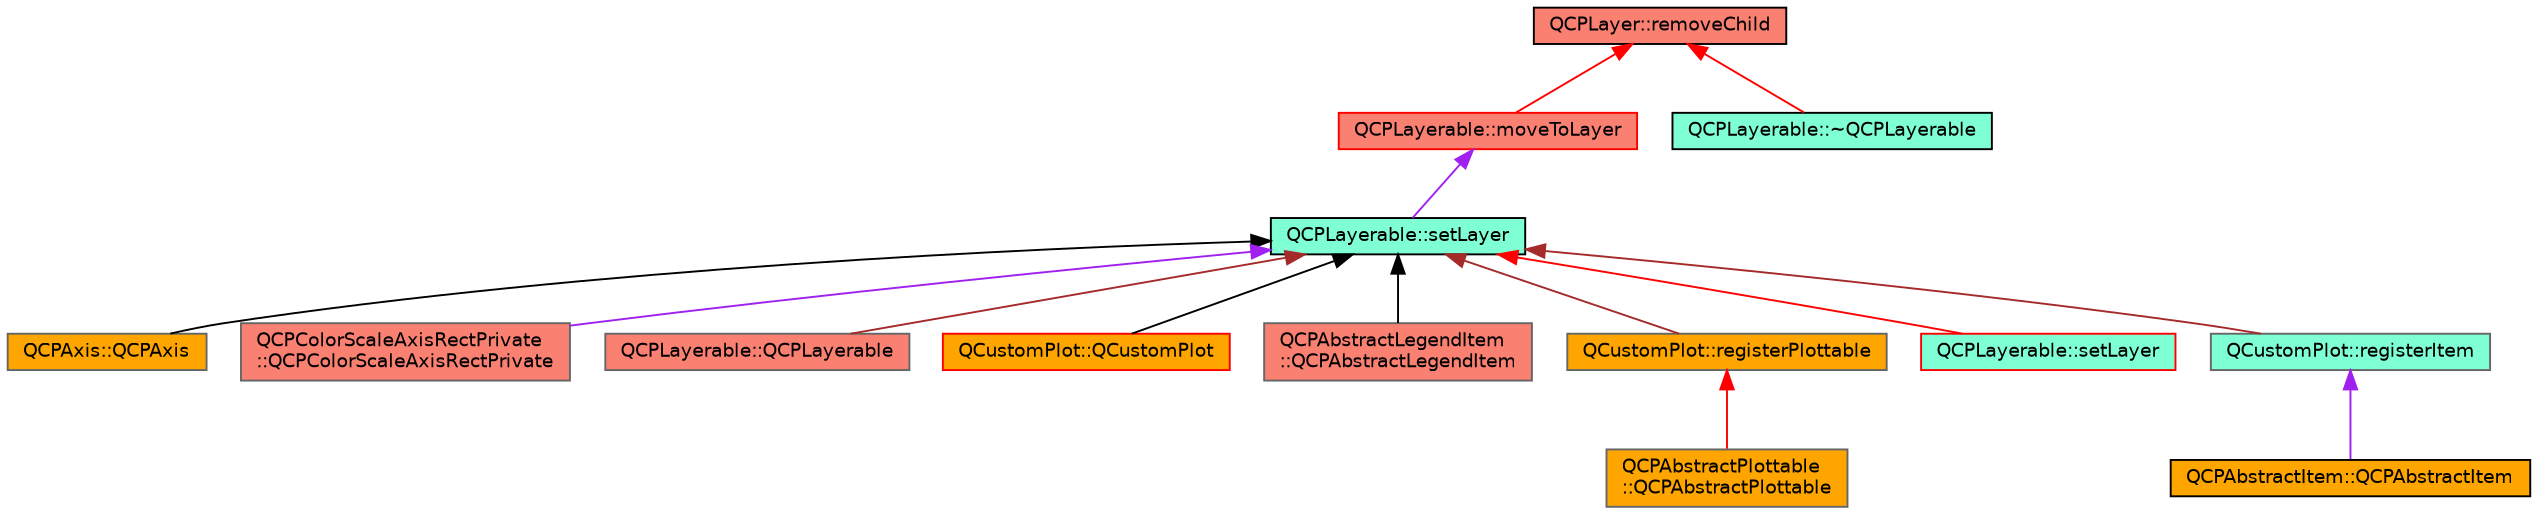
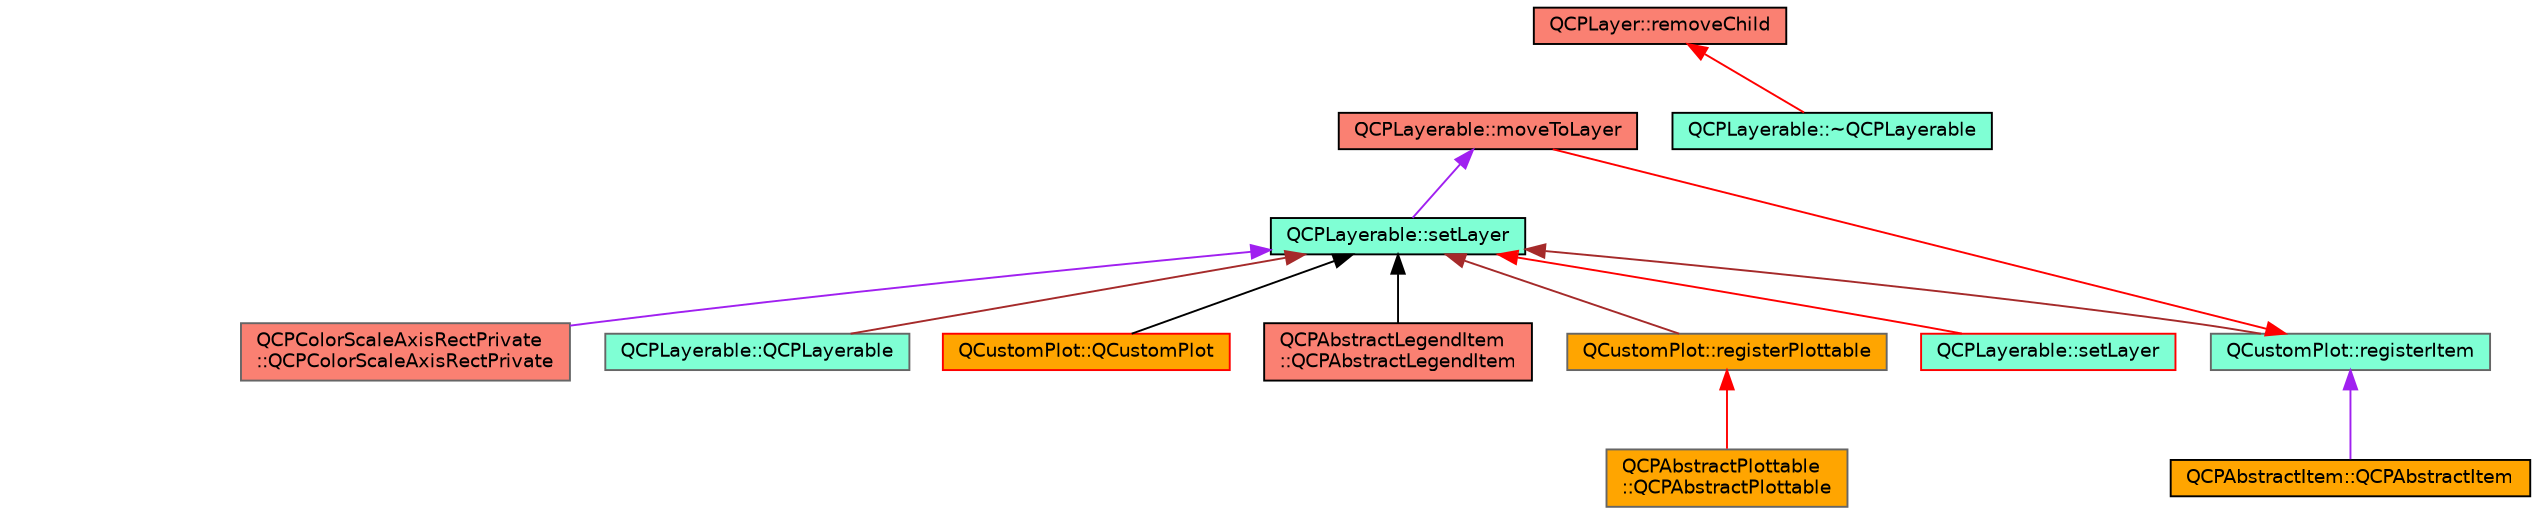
edge "QCPLayerable::moveToLayer" -> "QCPLayer::removeChild": now "QCPLayerable::moveToLayer" -> "QCustomPlot::registerItem"
node "QCPLayerable::moveToLayer": color red -> black
node "QCPAxis::QCPAxis": removed
node "QCPLayerable::QCPLayerable": fillcolor salmon -> aquamarine
node "QCPAbstractLegendItem ::QCPAbstractLegendItem": color gray40 -> black
